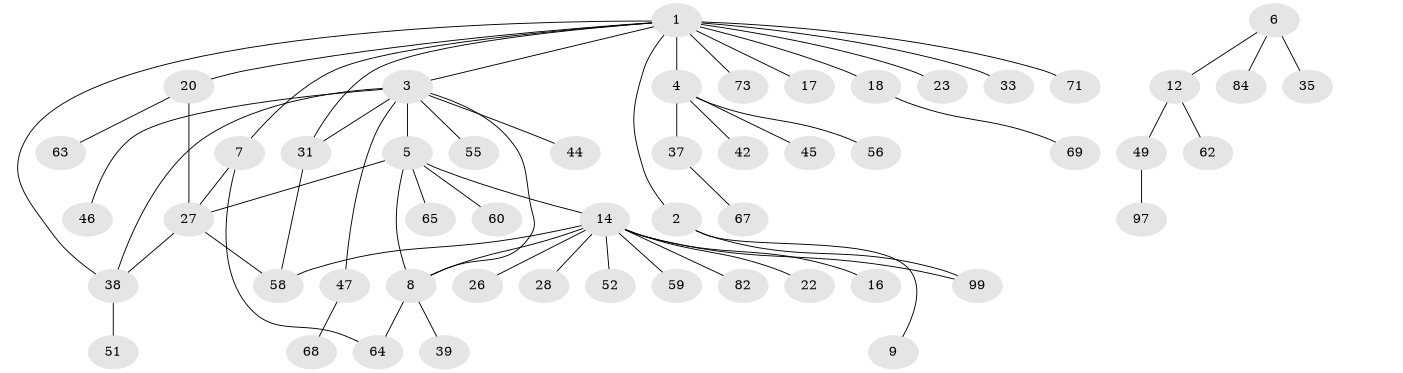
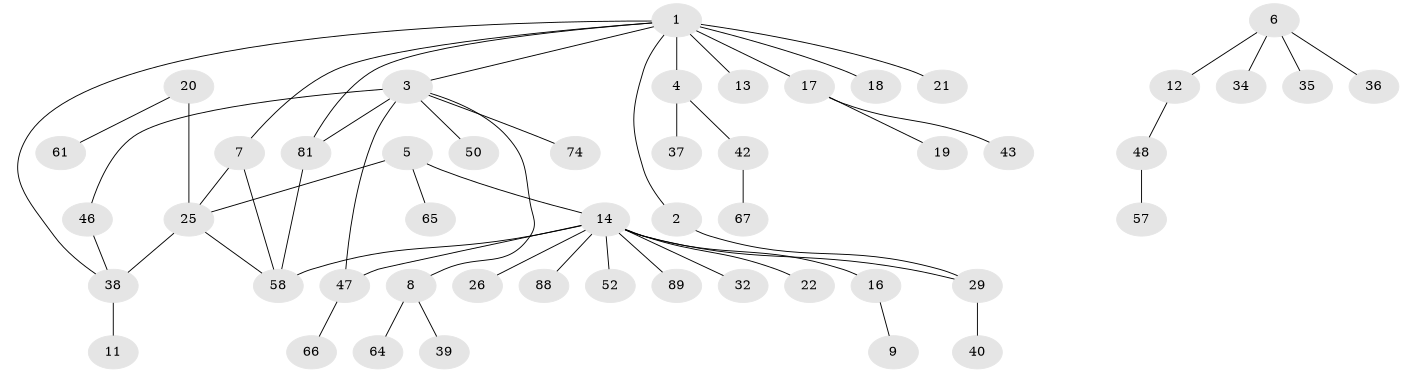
edge "1" -- "20": removed
node "73": label "73" -> "13"
node "23": label "23" -> "21"
node "33": removed
node "71": removed
node "84": label "84" -> "34"
node "36": added
edge "3" -- "5": removed
edge "3" -- "38": now "46" -- "38"
node "63": label "63" -> "61"
node "31": label "31" -> "81"
node "55": label "55" -> "50"
node "44": label "44" -> "74"
node "45": removed
node "56": removed
node "19": added
node "43": added
node "69": removed
node "49": label "49" -> "48"
node "62": removed
edge "37" -- "67": now "42" -- "67"
node "27": label "27" -> "25"
node "60": removed
node "97": label "97" -> "57"
edge "5" -- "8": removed
edge "14" -- "8": now "14" -- "47"
edge "2" -- "9": now "16" -- "9"
node "28": label "28" -> "88"
node "59": label "59" -> "89"
node "82": label "82" -> "32"
node "99": label "99" -> "29"
edge "7" -- "64": now "7" -- "58"
node "51": label "51" -> "11"
node "68": label "68" -> "66"
node "40": added
